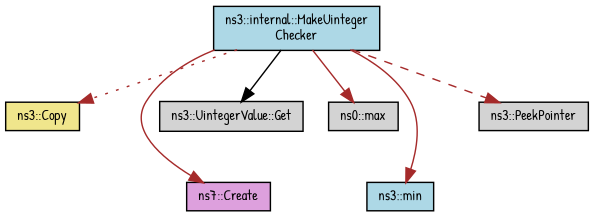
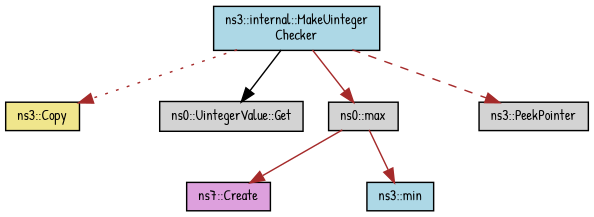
edge "ns3::internal::MakeUinteger Checker" -> "ns3::min": now "ns0::max" -> "ns3::min"
edge "ns3::internal::MakeUinteger Checker" -> "ns7::Create": now "ns0::max" -> "ns7::Create"
node "ns3::UintegerValue::Get": label "ns3::UintegerValue::Get" -> "ns0::UintegerValue::Get"
